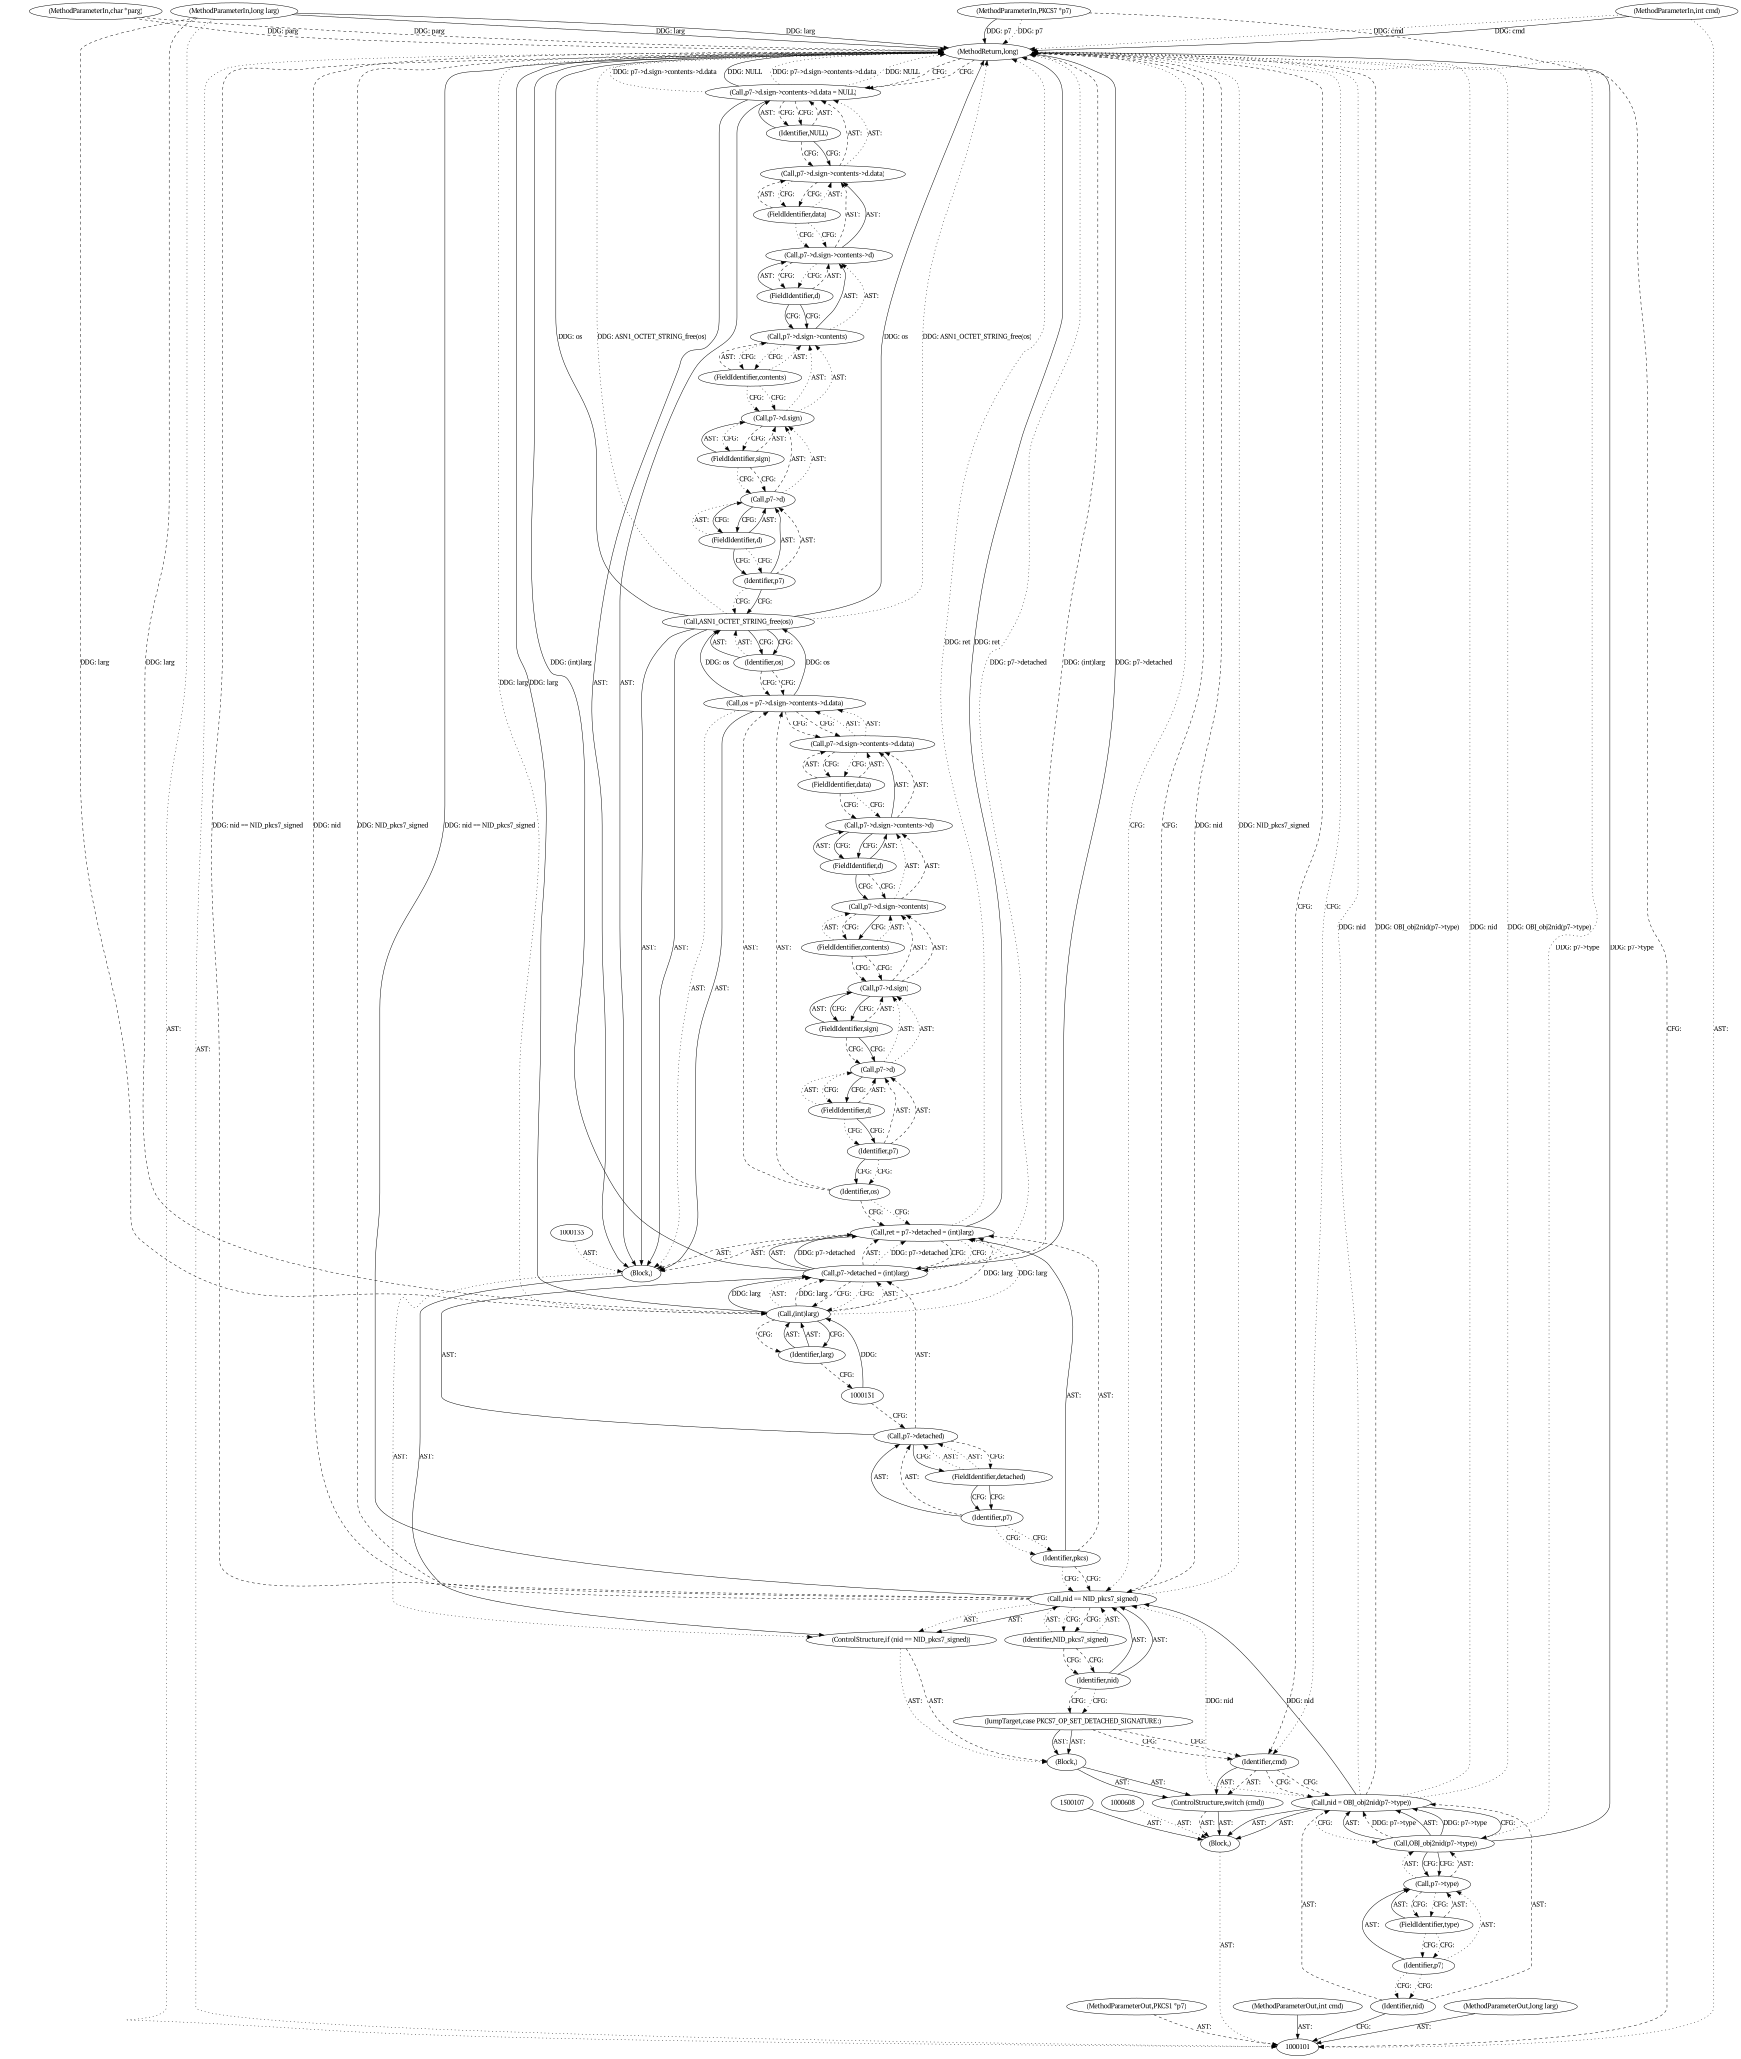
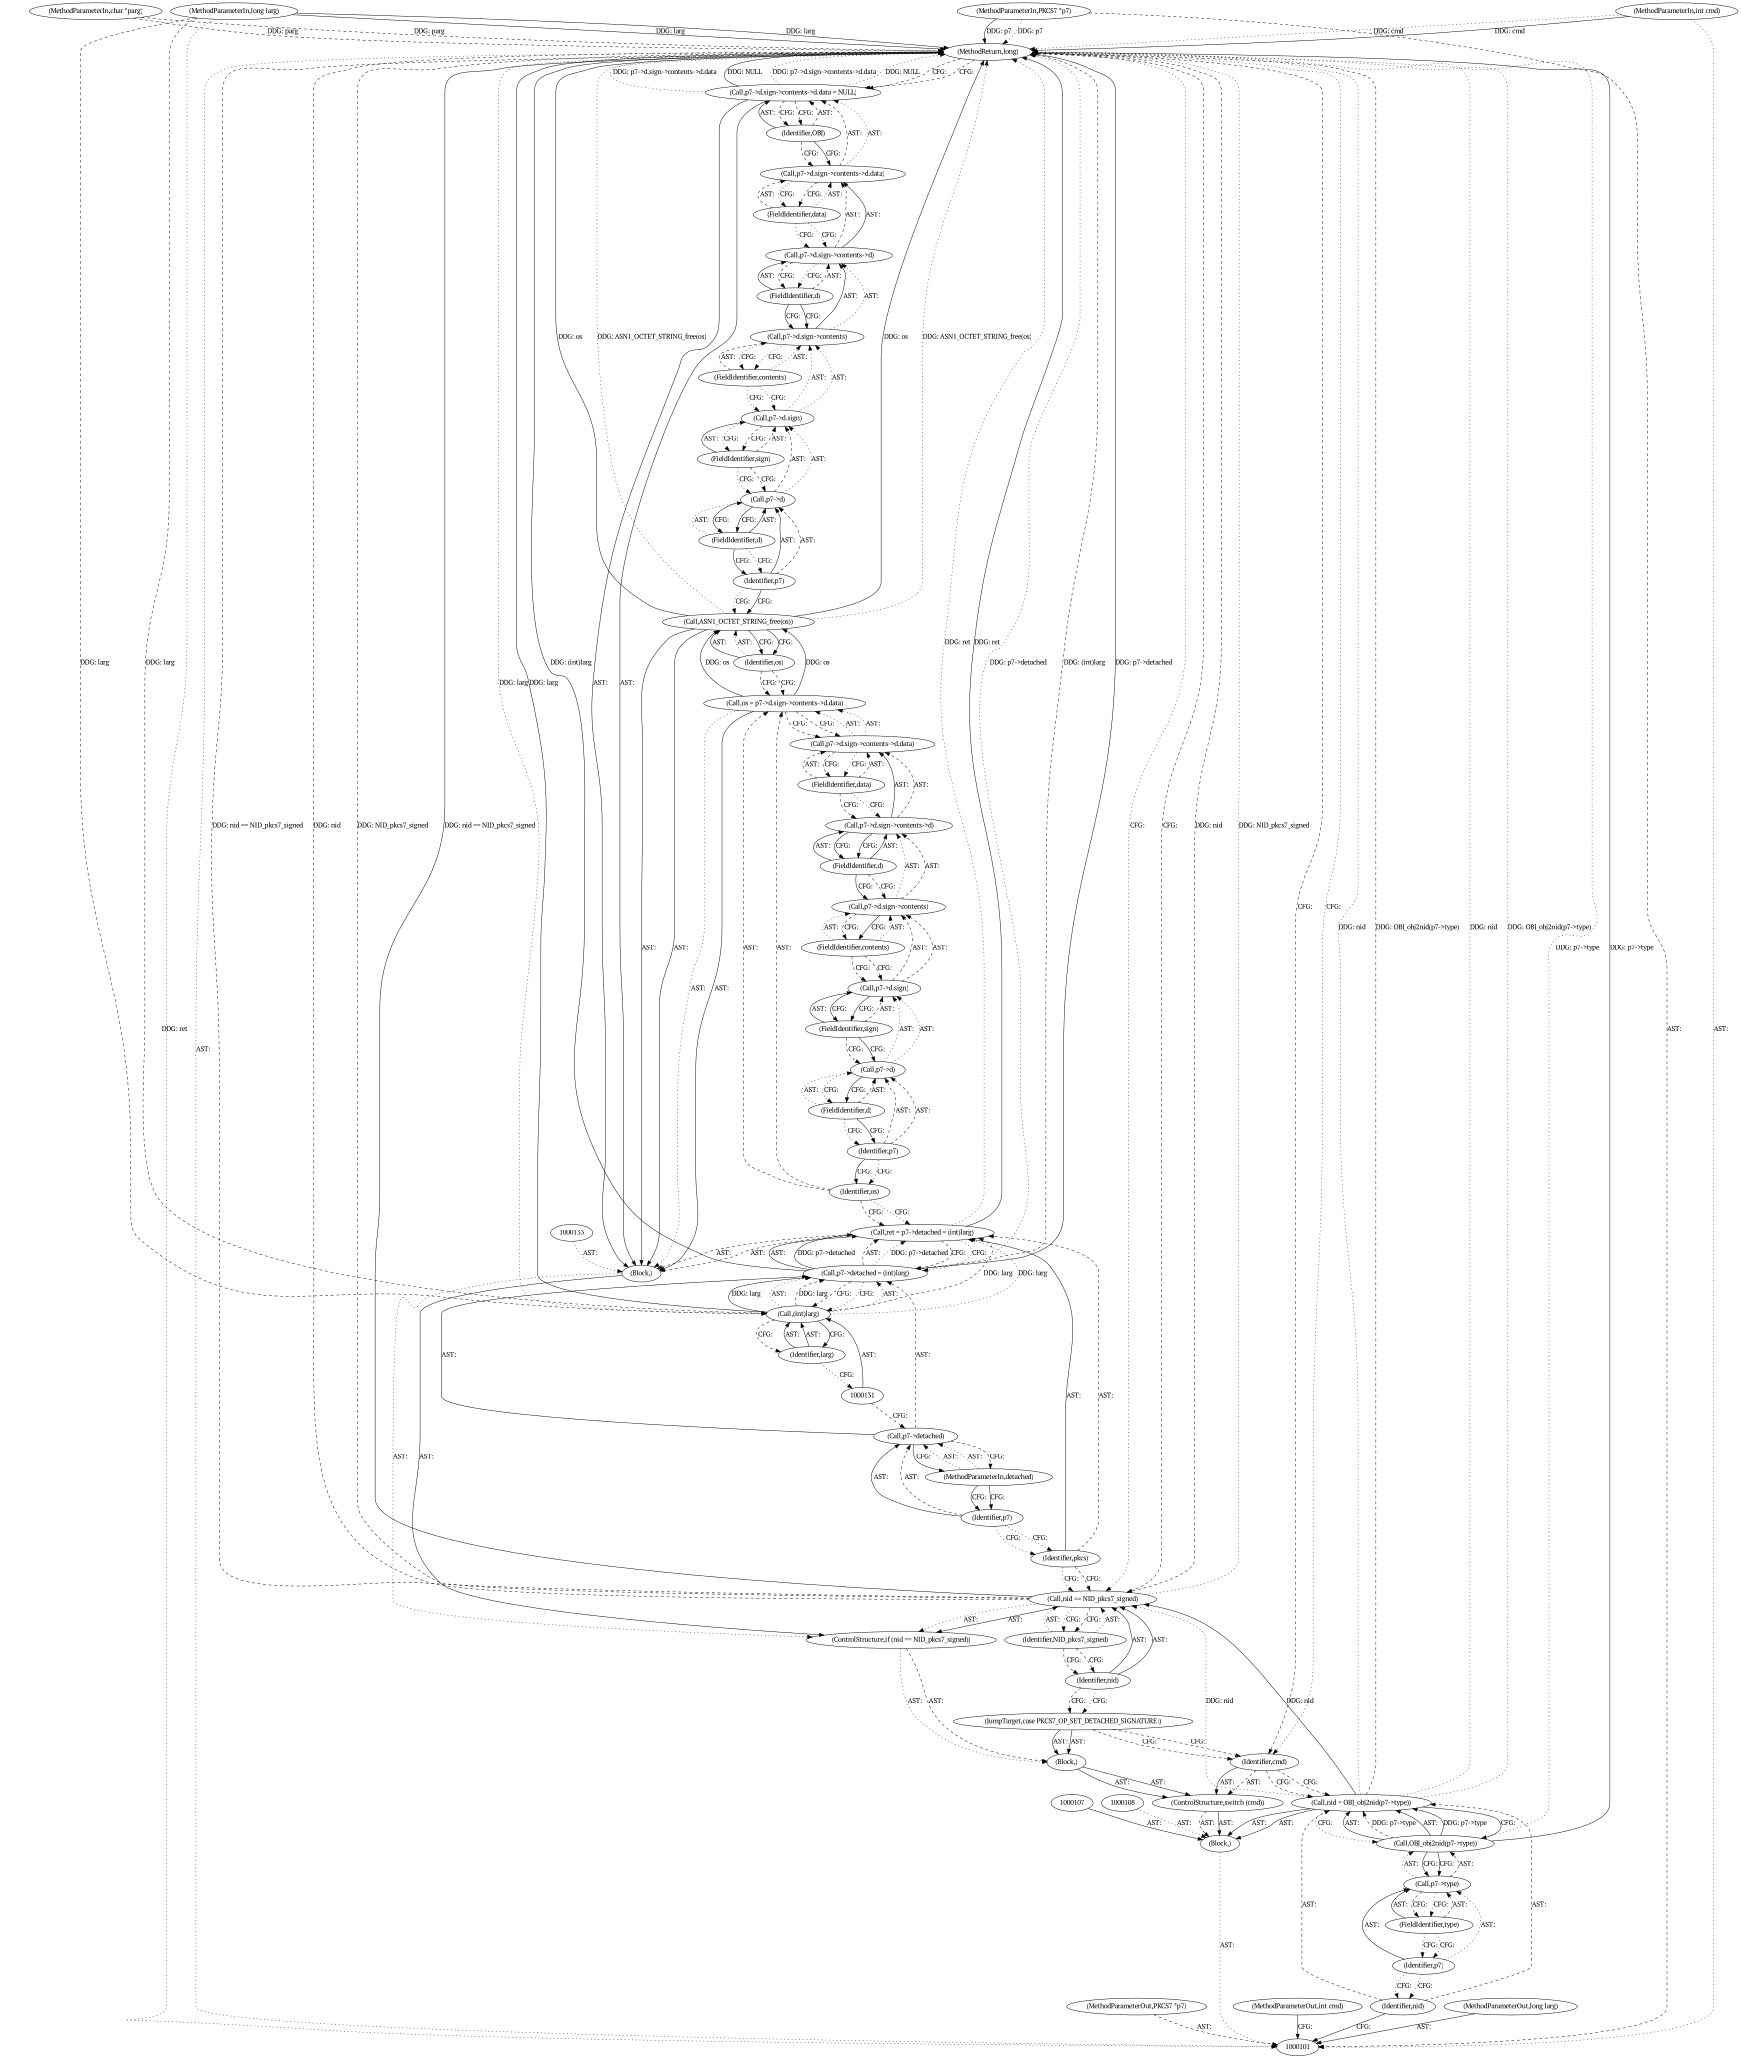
node "(Identifier,NULL)": label "(Identifier,NULL)" -> "(Identifier,OBJ)"
edge "(MethodParameterIn,long larg)" -> "1000101": label "AST: " -> "DDG: ret"
edge "(MethodParameterIn,PKCS7 *p7)" -> "1000101": label "CFG: " -> "AST: "
edge "1000131" -> "(Call,(int)larg)": label "DDG: " -> "AST: "
edge "(Identifier,larg)" -> "1000131": style dashed -> dotted
node "(FieldIdentifier,detached)": label "(FieldIdentifier,detached)" -> "(MethodParameterIn,detached)"
node "1500107": label "1500107" -> "1000107"
node "1000608": label "1000608" -> "1000108"
node "(MethodParameterOut,PKCS1 *p7)": label "(MethodParameterOut,PKCS1 *p7)" -> "(MethodParameterOut,PKCS7 *p7)"
edge "(MethodParameterOut,int cmd)" -> "1000101": label "AST: " -> "CFG: "
